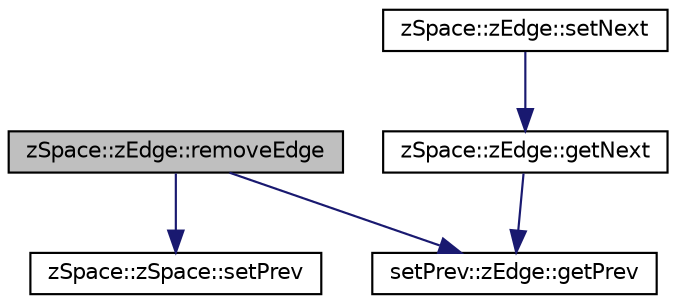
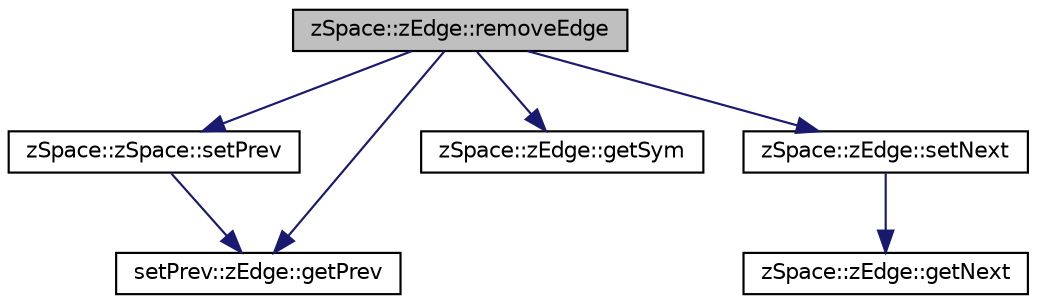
edge "zSpace::zEdge::removeEdge" -> "zSpace::zEdge::setNext": added
node "zSpace::zEdge::getSym": added
edge "zSpace::zEdge::getNext" -> "setPrev::zEdge::getPrev": now "zSpace::zSpace::setPrev" -> "setPrev::zEdge::getPrev"
